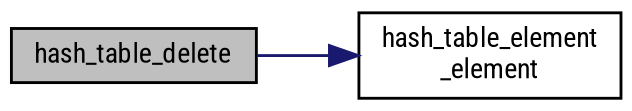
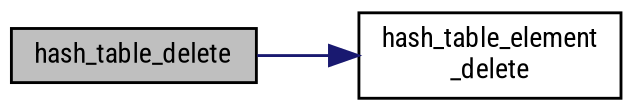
node "hash_table_element _element": label "hash_table_element _element" -> "hash_table_element _delete"
